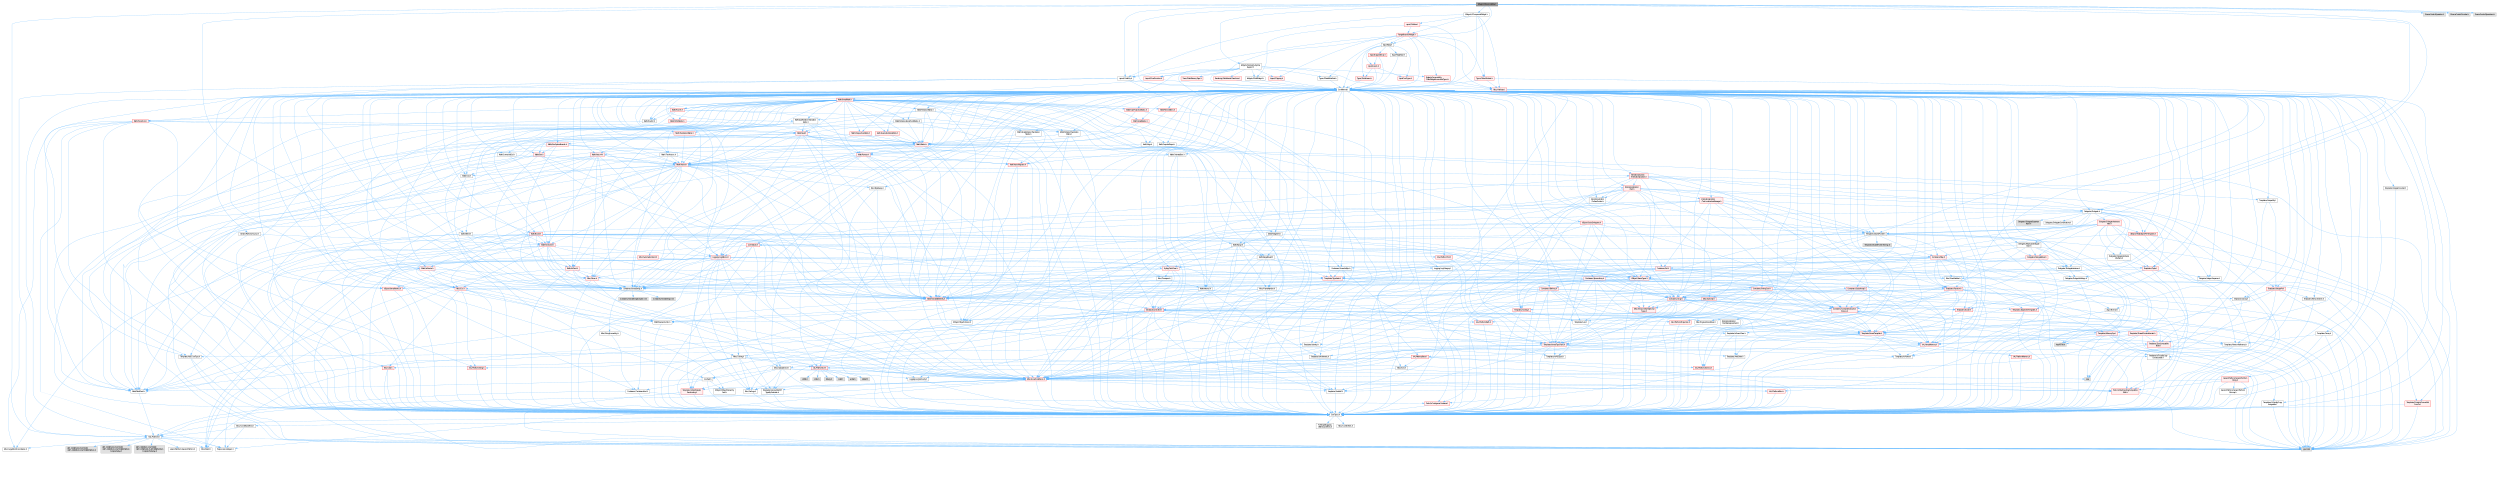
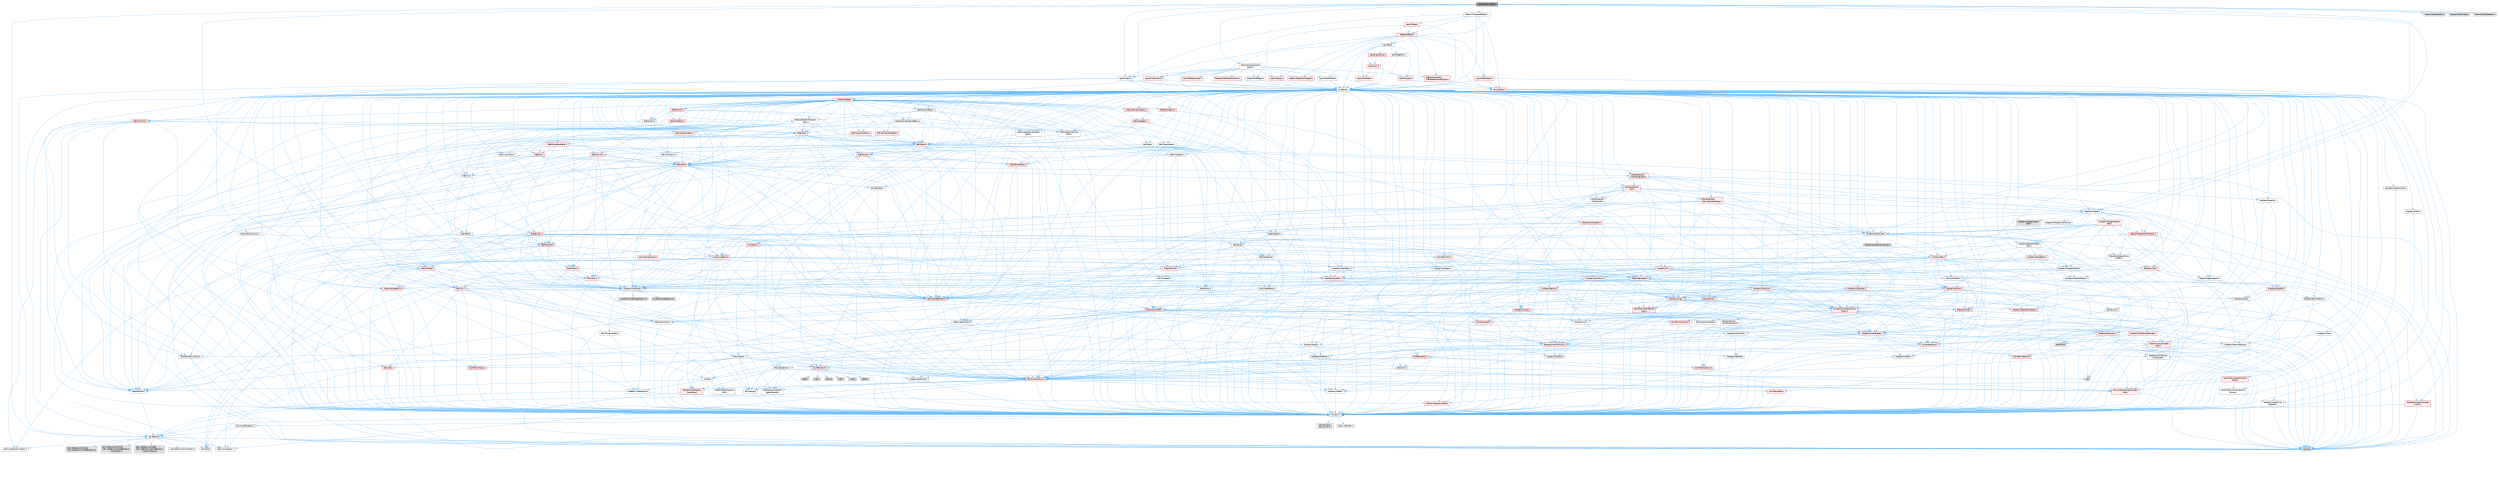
node "RangeBound/SWidget.h": label "RangeBound/SWidget.h" -> "Widgets/SWidget.h"
node "Widgets/WidgetPixelSnapping.h": added
edge "CoreMinimal.h" -> "HAL/PlatformMemory.h": added
node "Templates/IsClass.h": added
